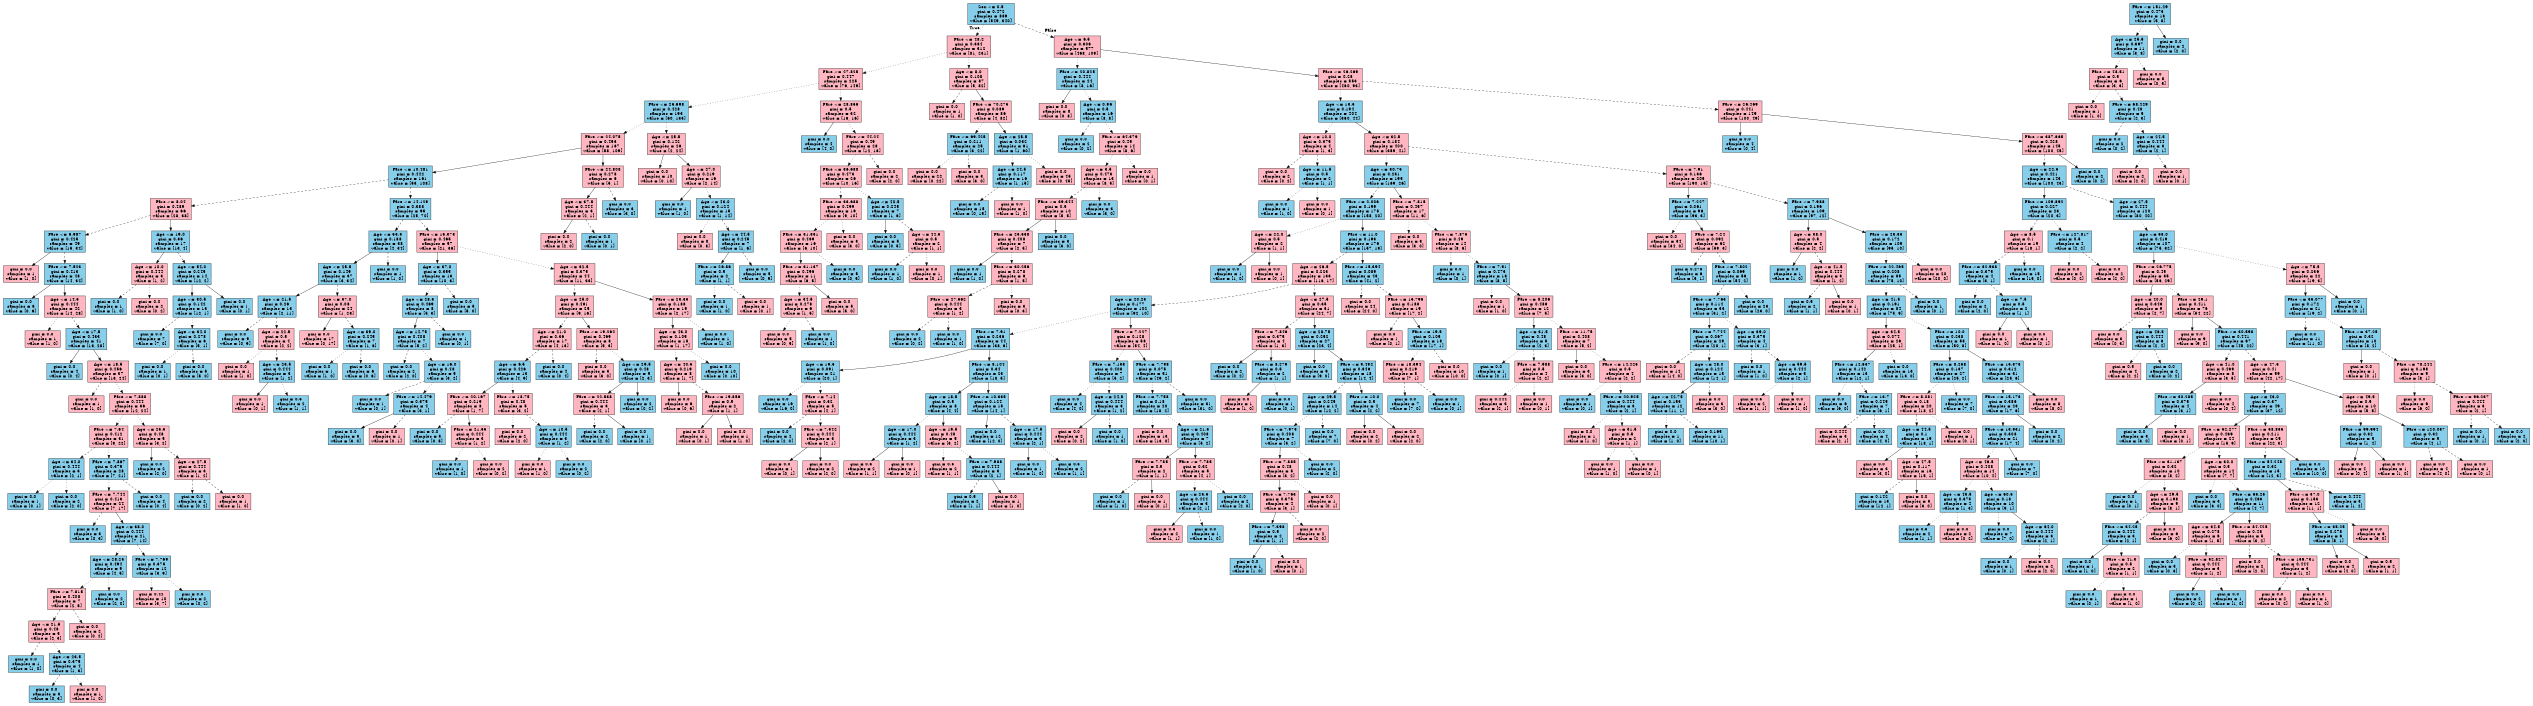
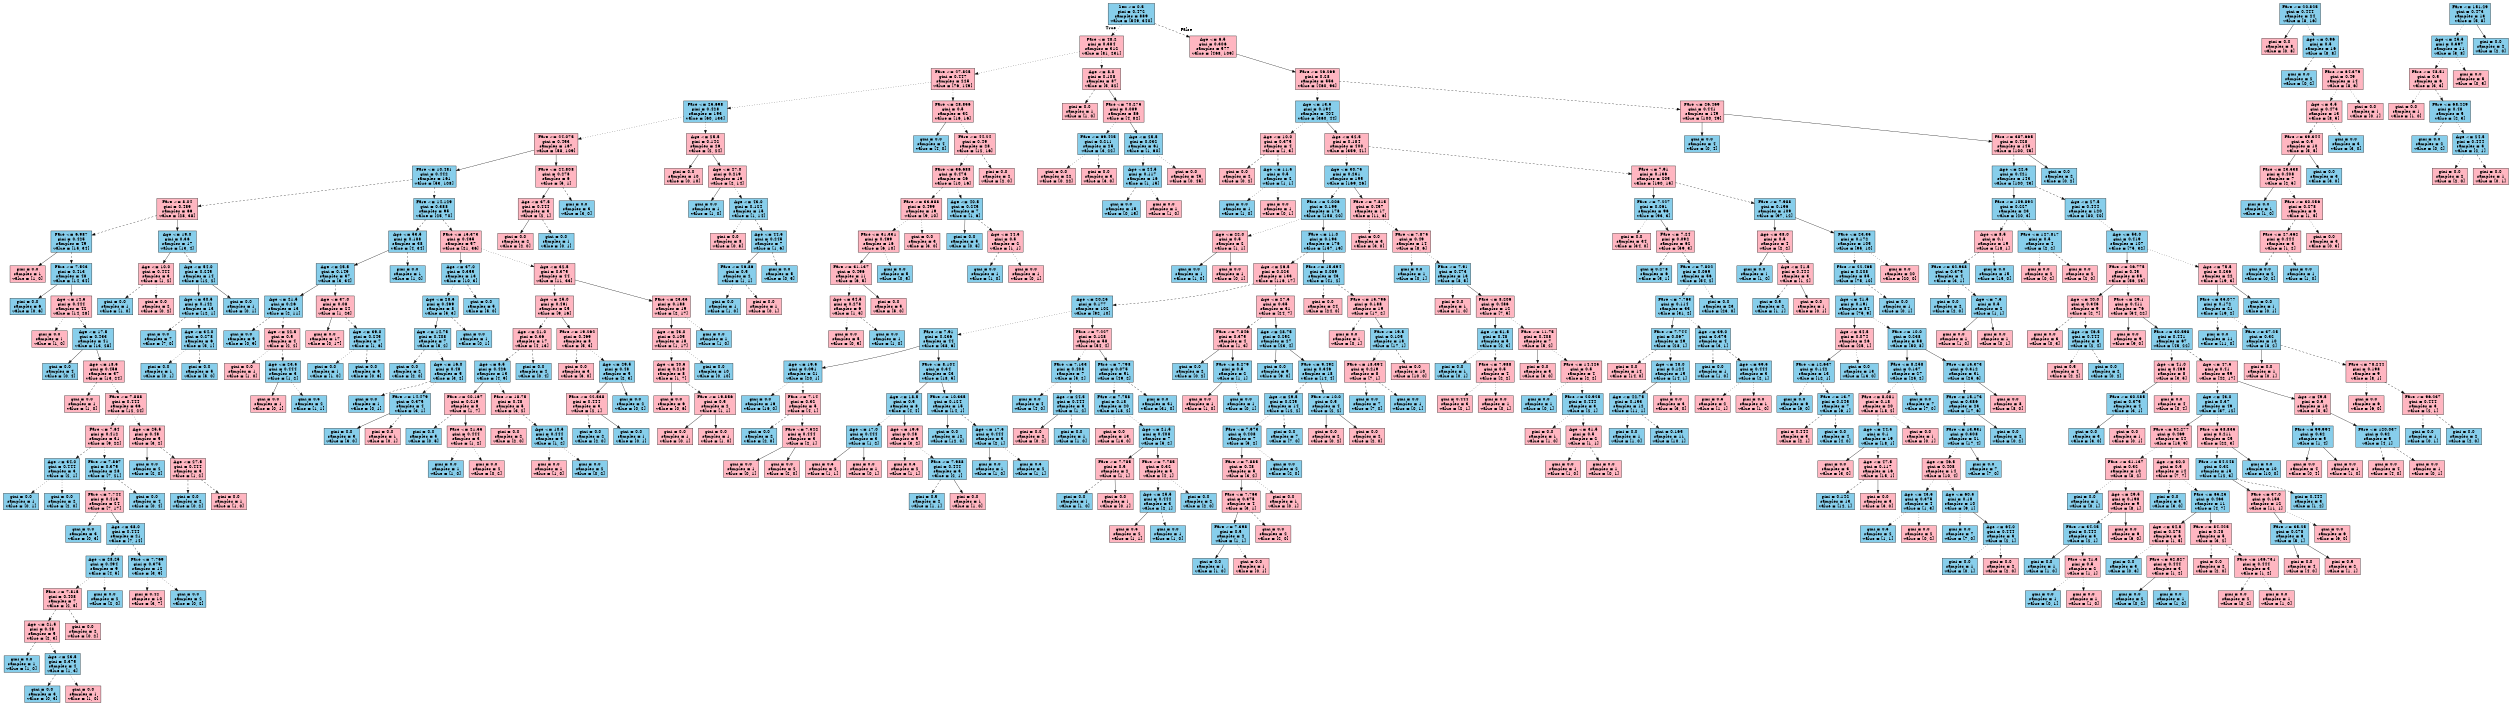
edge "Age <= 6.5 gini = 0.306 samples = 577 value = [468, 109]" -> "Fare <= 20.825 gini = 0.444 samples = 24 value = [8, 16]": removed
